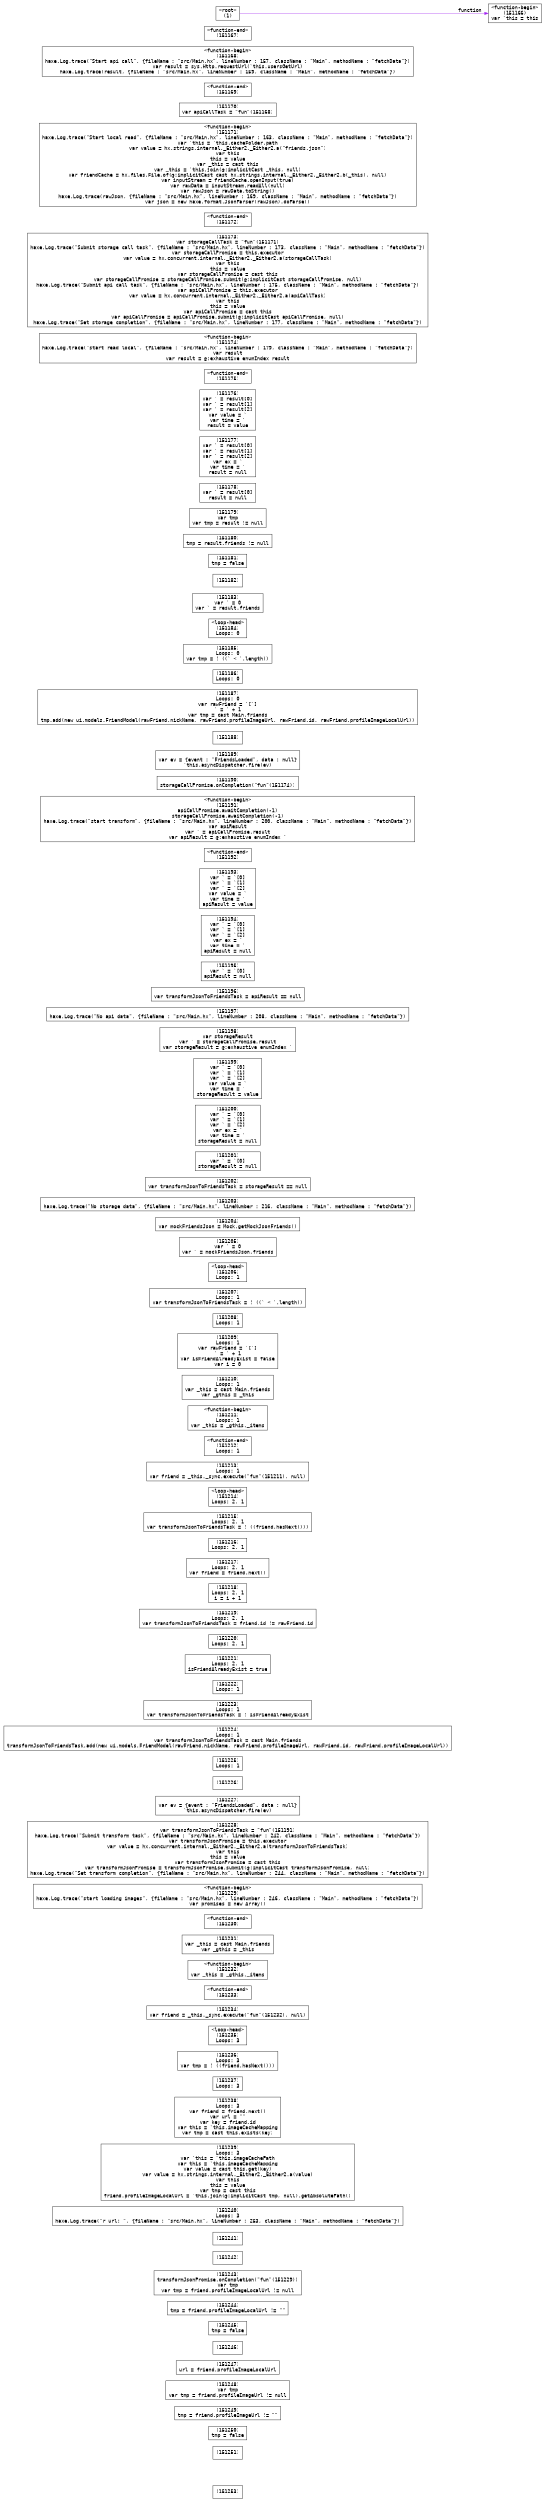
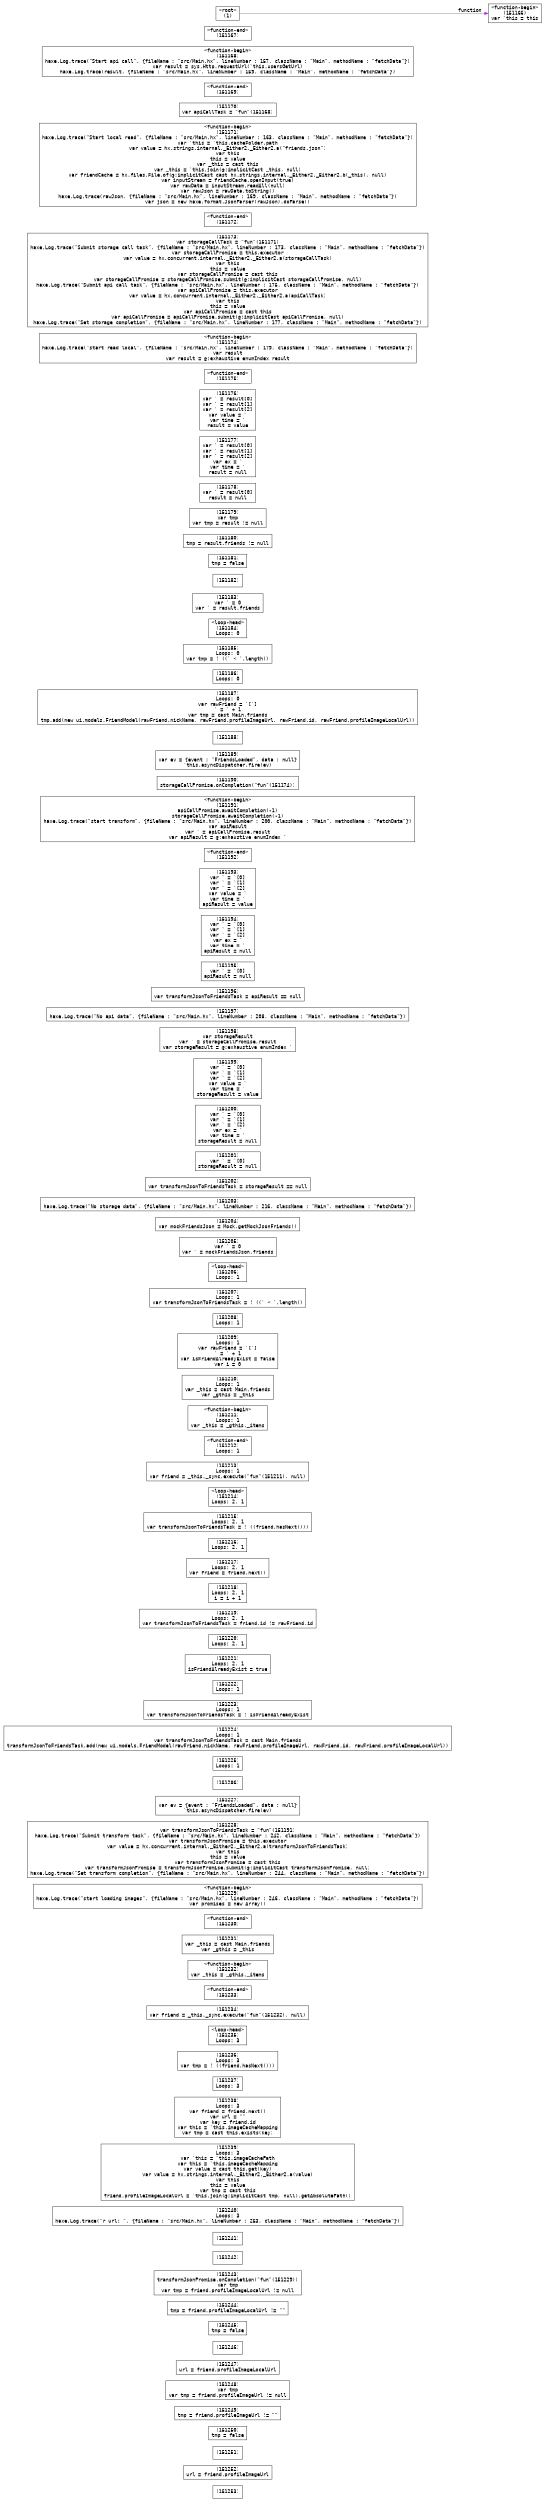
node "(151226)": label "(151226)" -> "(151286)"
node "(151252) url = friend.profileImageUrl": added
